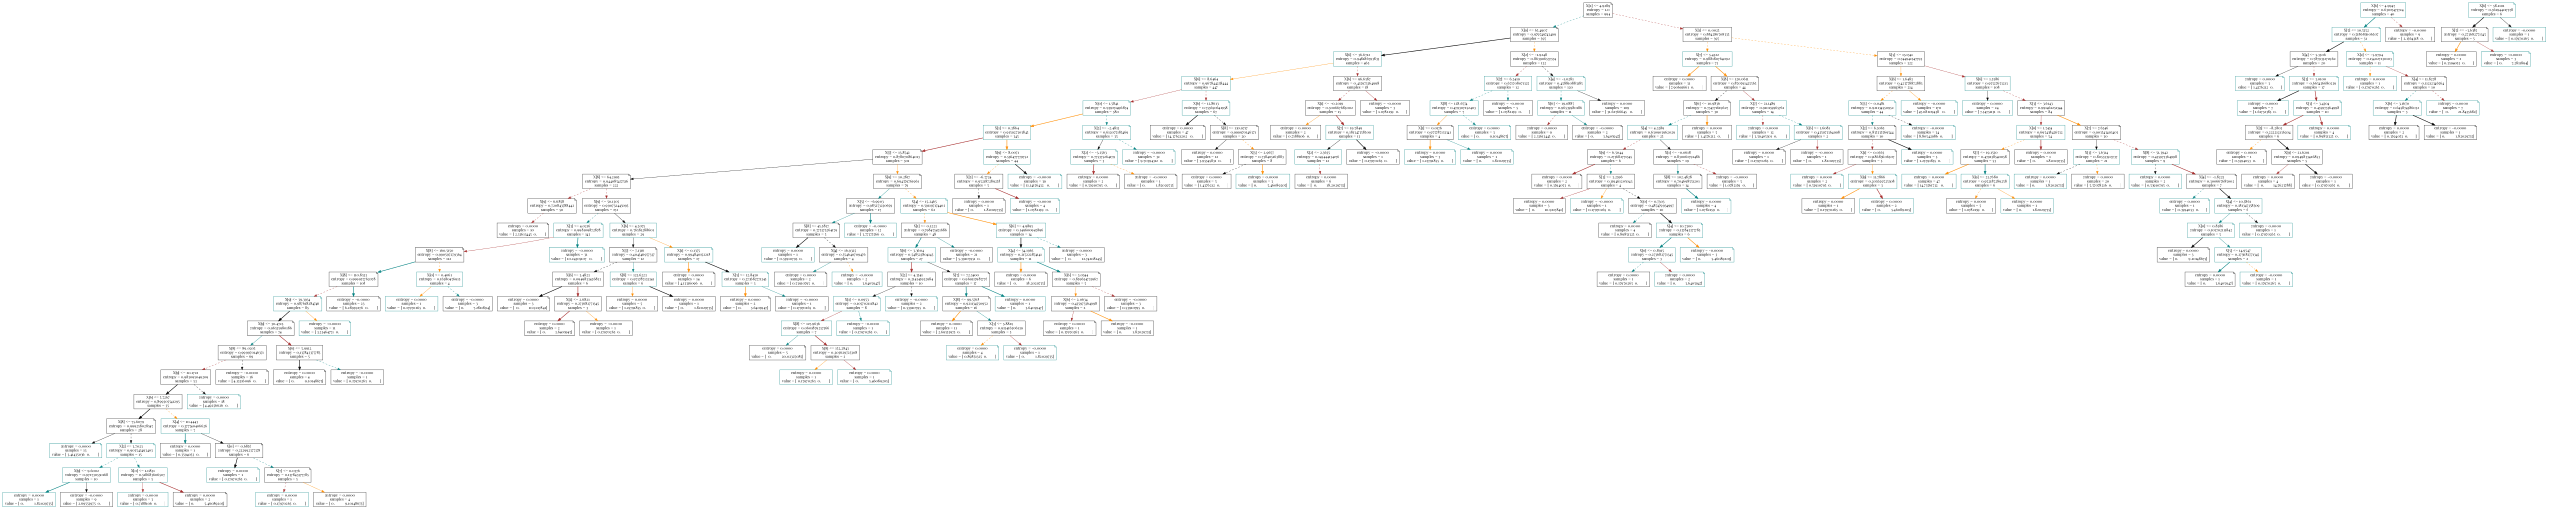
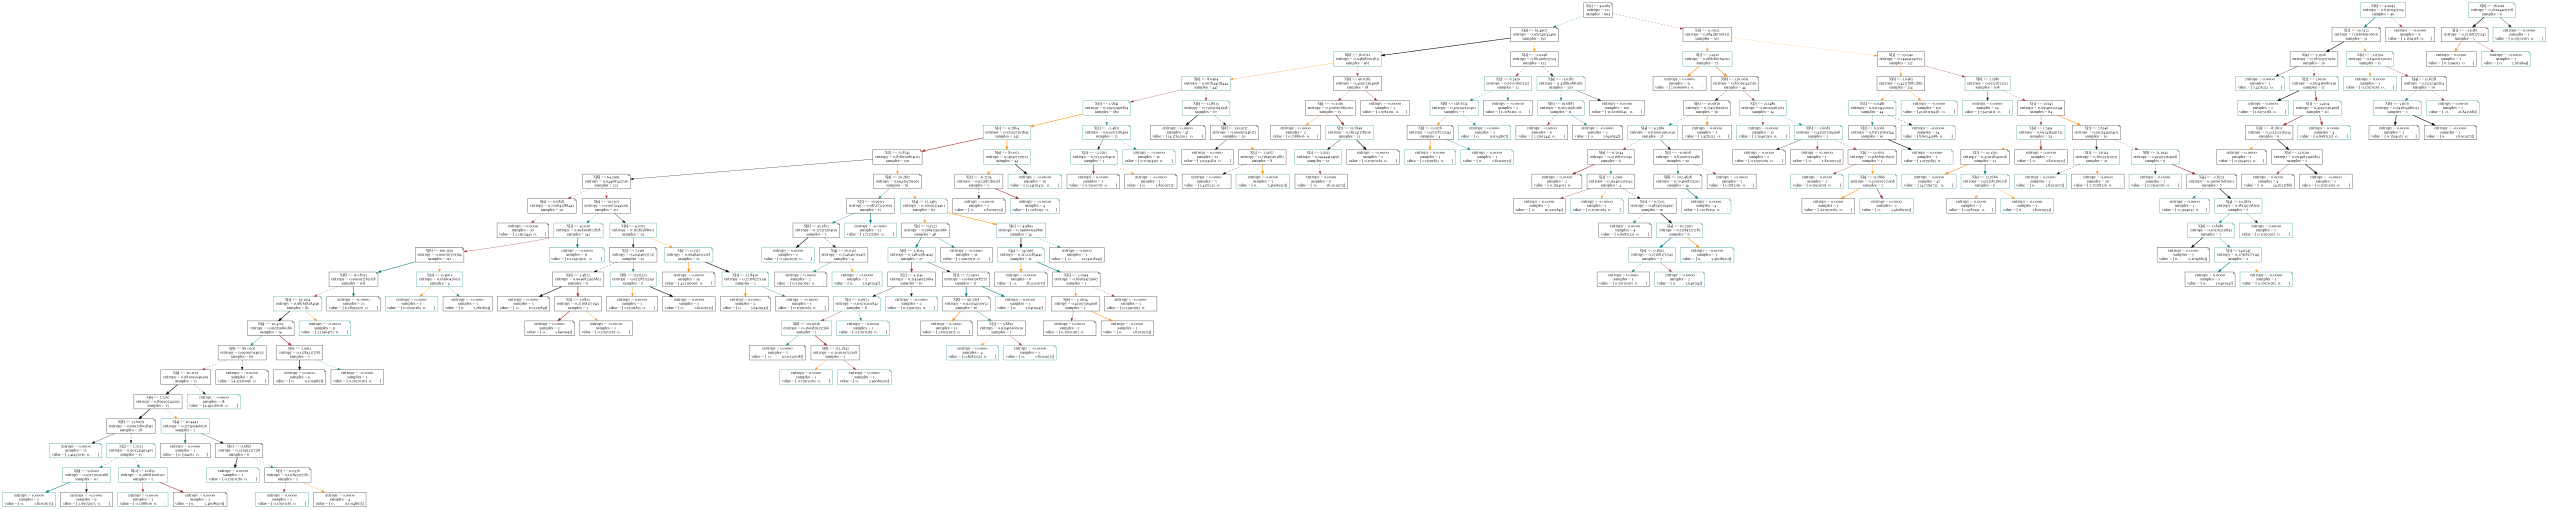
node "X[5] <= 10.5352 entropy = 0.518683606507 samples = 31": color teal -> black
edge "X[2] <= 6.3065 entropy = 0.835335569544 samples = 10" -> "X[1] <= 0.0563 entropy = 0.518683606507 samples = 5": now "X[6] <= 1.6081 entropy = 0.435973364998 samples = 2" -> "X[1] <= 0.0563 entropy = 0.518683606507 samples = 5"
